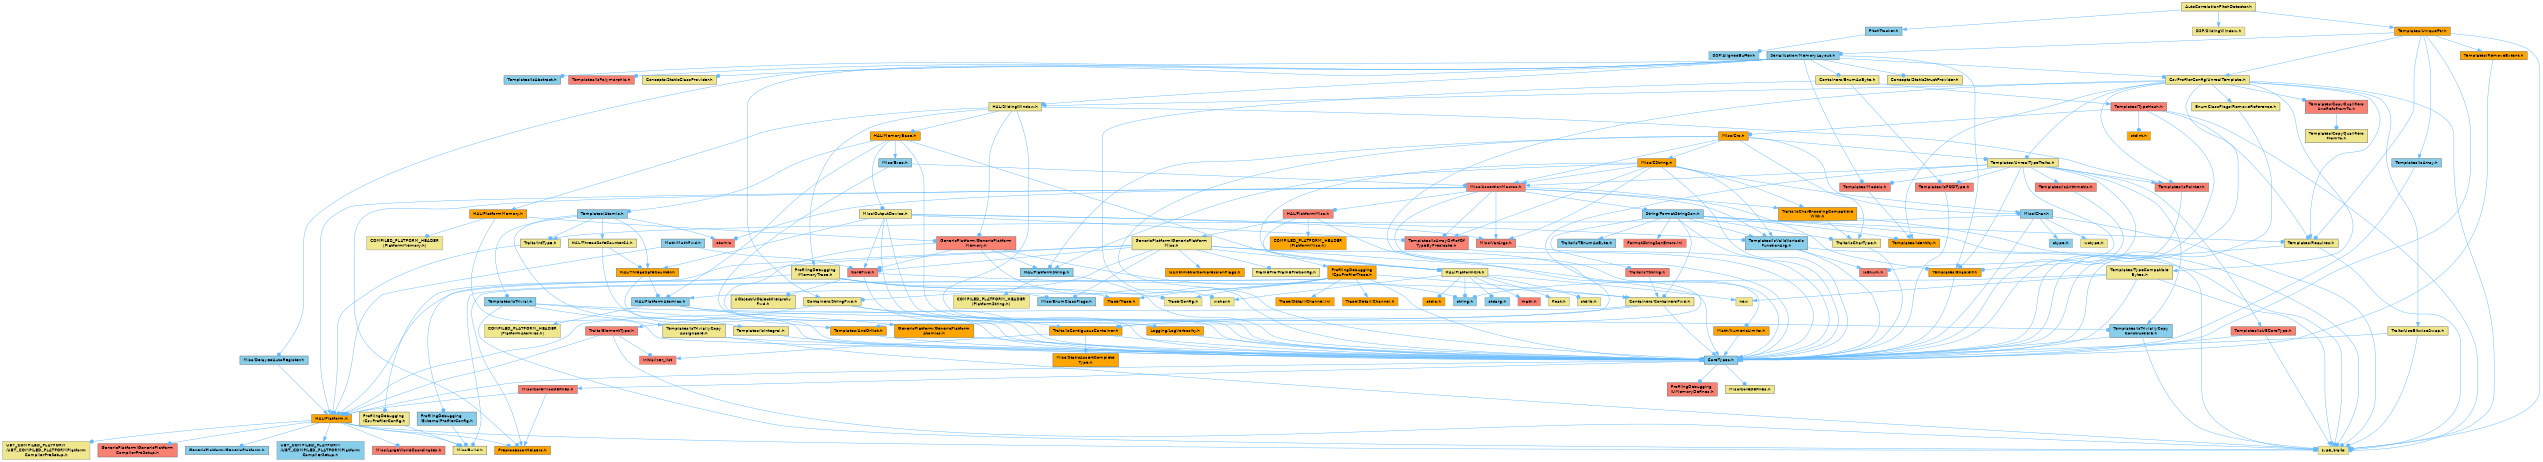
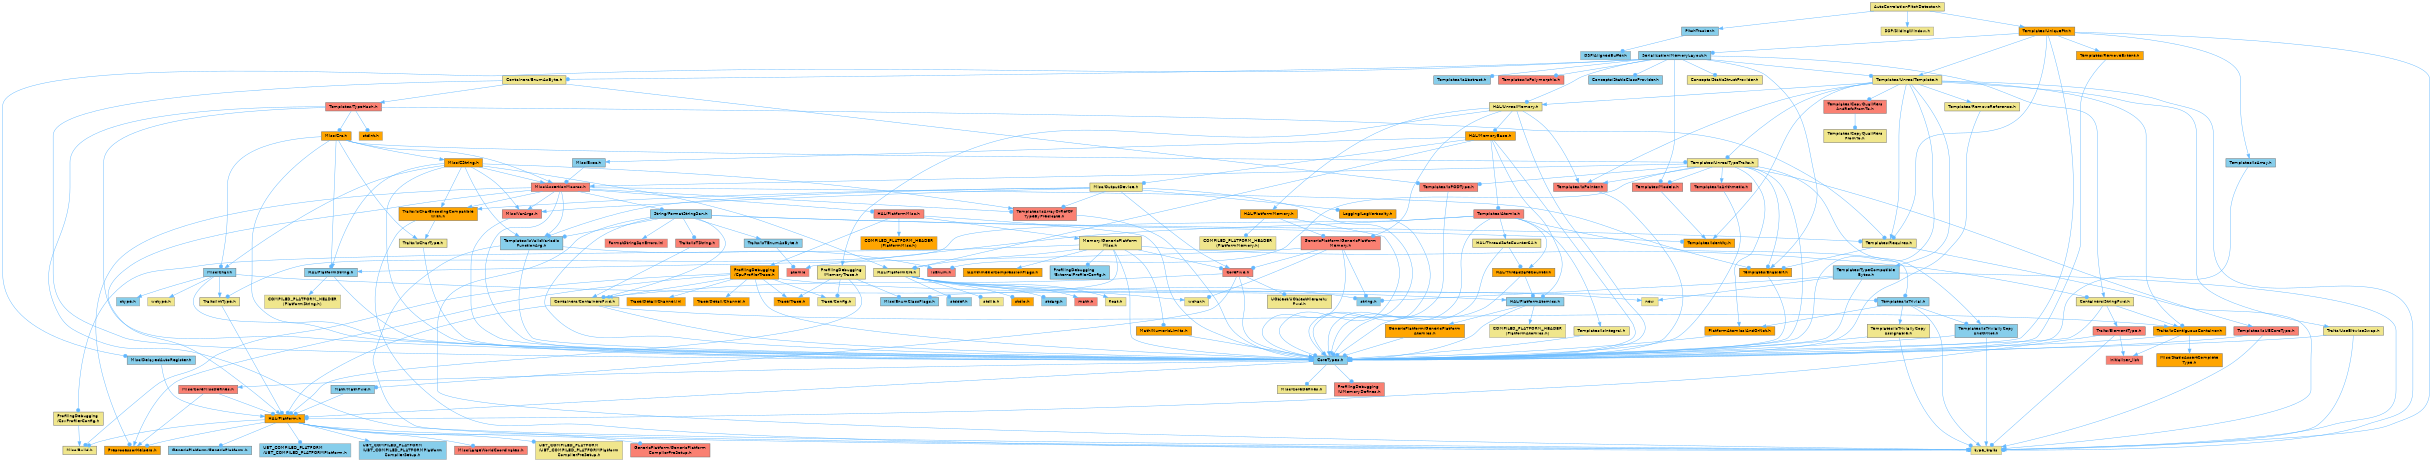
node "Concepts/StaticClassProvider.h": fillcolor khaki -> skyblue
node "CsvProfilerConfig/UnrealTemplate.h": label "CsvProfilerConfig/UnrealTemplate.h" -> "Templates/UnrealTemplate.h"
node "HAL/SlidingWindow.h": label "HAL/SlidingWindow.h" -> "HAL/UnrealMemory.h"
node "EnumClassFlags/RemoveReference.h": label "EnumClassFlags/RemoveReference.h" -> "Templates/RemoveReference.h"
edge "Misc/AssertionMacros.h" -> "atomic": now "Traits/IsTEnumAsByte.h" -> "atomic"
node "Templates/Atomic.h": fillcolor skyblue -> salmon
edge "String/FormatStringSan.h" -> "Templates/IsValidVariadic FunctionArg.h": arrowhead normal -> dot
edge "String/FormatStringSan.h" -> "Traits/IsCharType.h": removed
edge "Misc/OutputDevice.h" -> "HAL/ThreadSafeCounter.h": now "Misc/OutputDevice.h" -> "Traits/IsCharEncodingCompatible With.h"
node "GenericPlatform/GenericPlatform Misc.h": label "GenericPlatform/GenericPlatform Misc.h" -> "Memory/GenericPlatform Misc.h"
edge "Math/MathFwd.h" -> "CoreFwd.h": reversed
node "FramePro/FrameProConfig.h": removed
node "Templates/TypeCompatible Bytes.h": fillcolor khaki -> skyblue
edge "Misc/Char.h" -> "type_traits": now "Misc/Char.h" -> "Templates/IsTrivial.h"
node "stddef.h": added
node "Templates/AndOrNot.h": label "Templates/AndOrNot.h" -> "PlatformAtomics/AndOrNot.h"
node "Templates/IsTriviallyCopy Constructible.h": label "Templates/IsTriviallyCopy Constructible.h" -> "Templates/IsTriviallyCopy AndOrNot.h"
edge "Misc/Exec.h" -> "CoreTypes.h": now "Templates/Atomic.h" -> "CoreTypes.h"
edge "Traits/ElementType.h" -> "initializer_list": arrowhead dot -> normal
edge "ProfilingDebugging /ExternalProfilerConfig.h" -> "Misc/Build.h": removed
node "UBT_COMPILED_PLATFORM /UBT_COMPILED_PLATFORMPlatform.h": added
